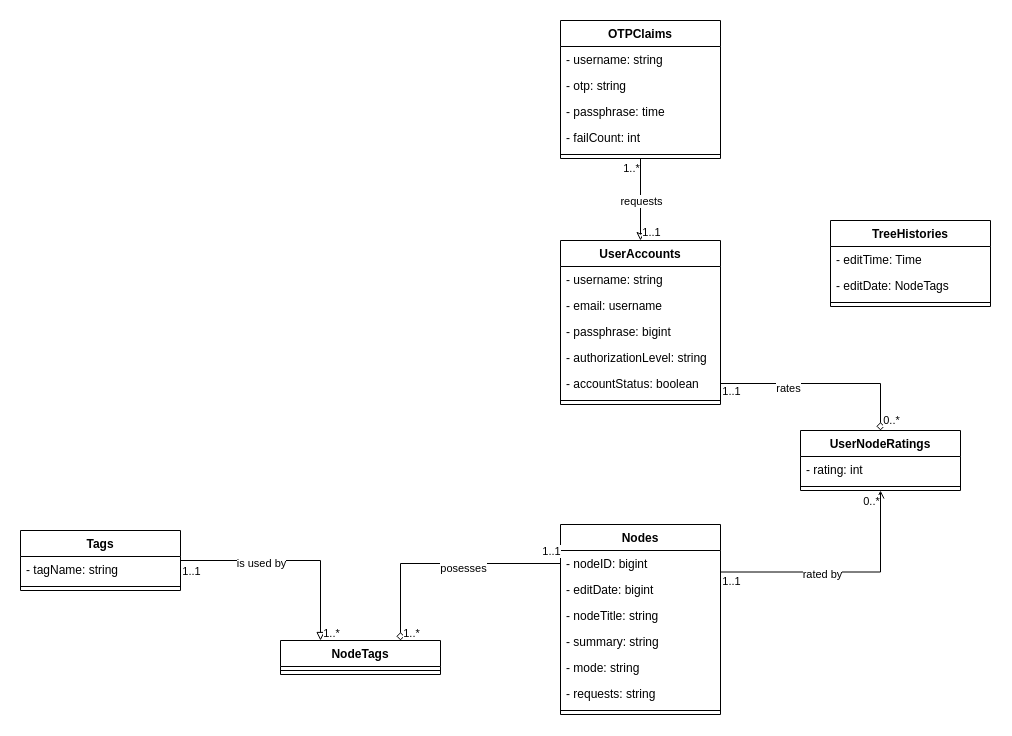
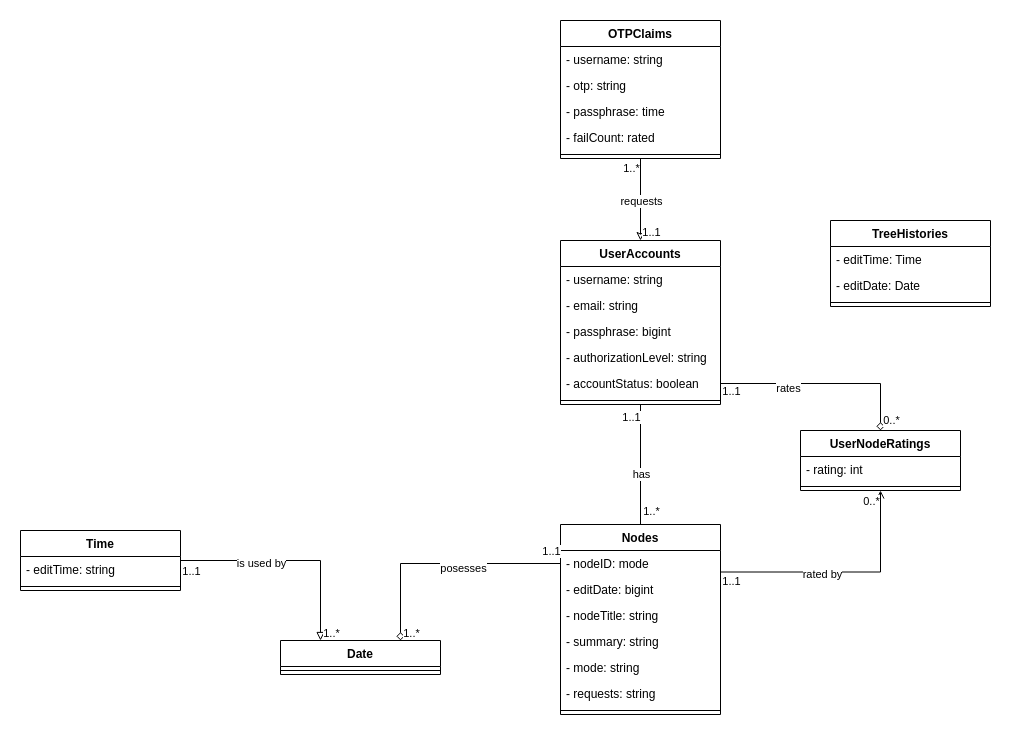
node "- failCount: int": label "- failCount: int" -> "- failCount: rated"
node "- editDate: NodeTags": label "- editDate: NodeTags" -> "- editDate: Date"
node "- email: username": label "- email: username" -> "- email: string"
edge "UserAccounts" -- "Nodes": added, labels "1..1", "has", "1..*"
node "Tags": label "Tags" -> "Time"
node "- nodeID: bigint": label "- nodeID: bigint" -> "- nodeID: mode"
node "- tagName: string": label "- tagName: string" -> "- editTime: string"
node "NodeTags": label "NodeTags" -> "Date"
